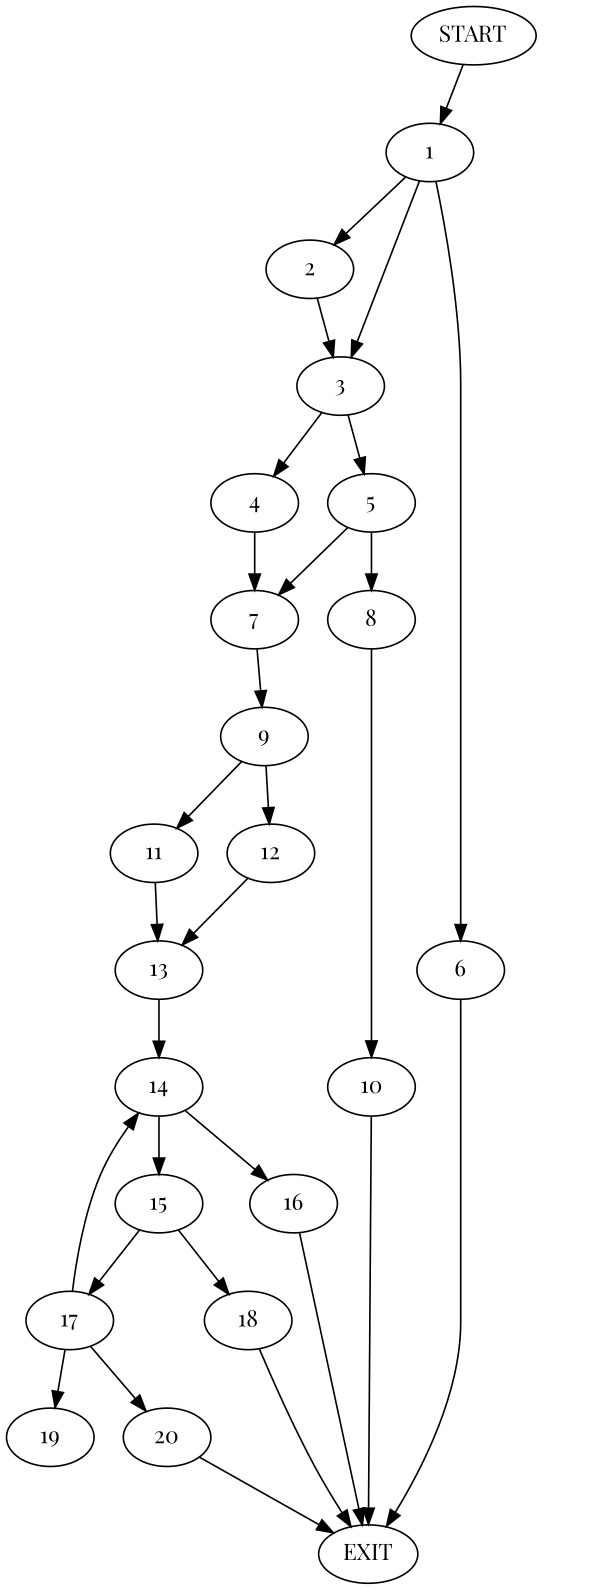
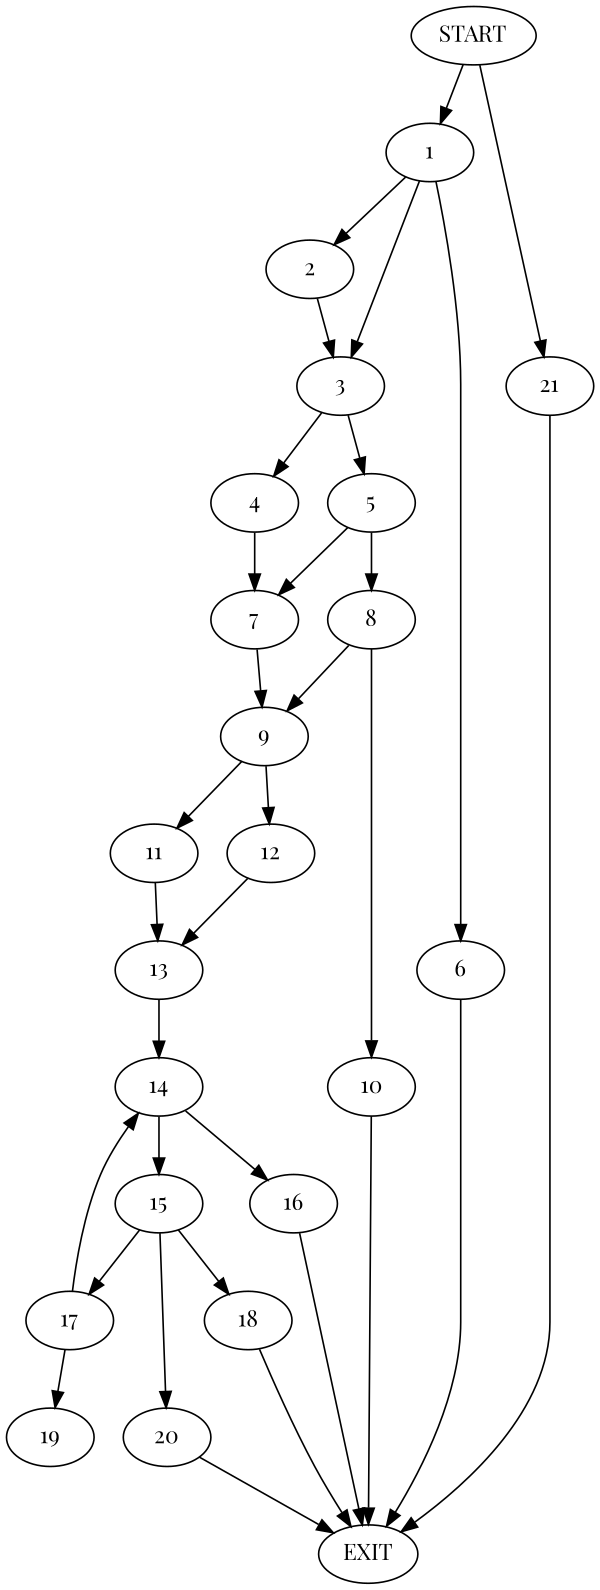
node "21": added
edge "8" -> "9": added
edge "17" -> "20": now "15" -> "20"
